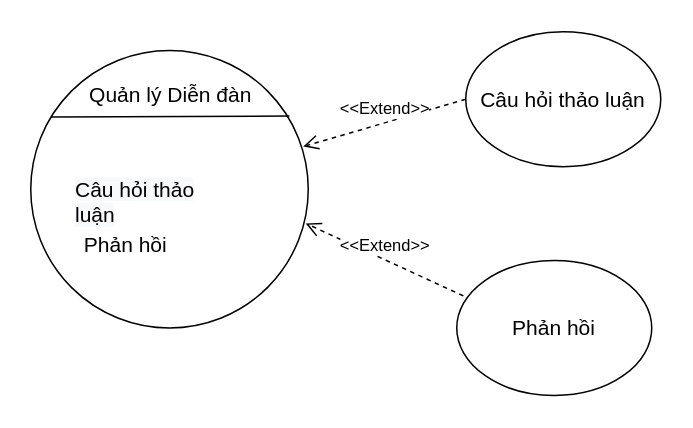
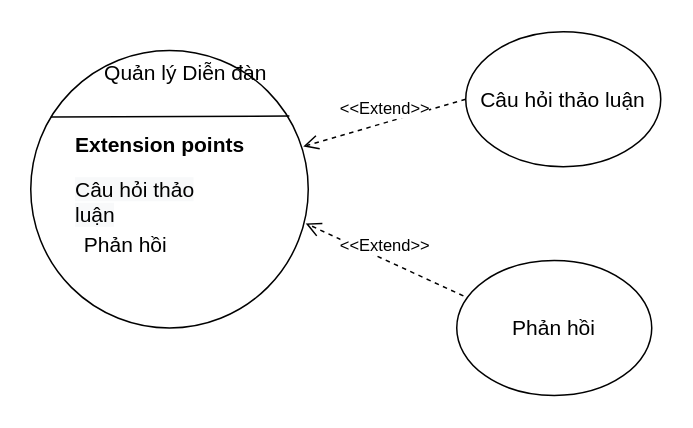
node "Quản lý Diễn đàn": moved (170, 95) -> (185, 73)
node "Extension points": added
